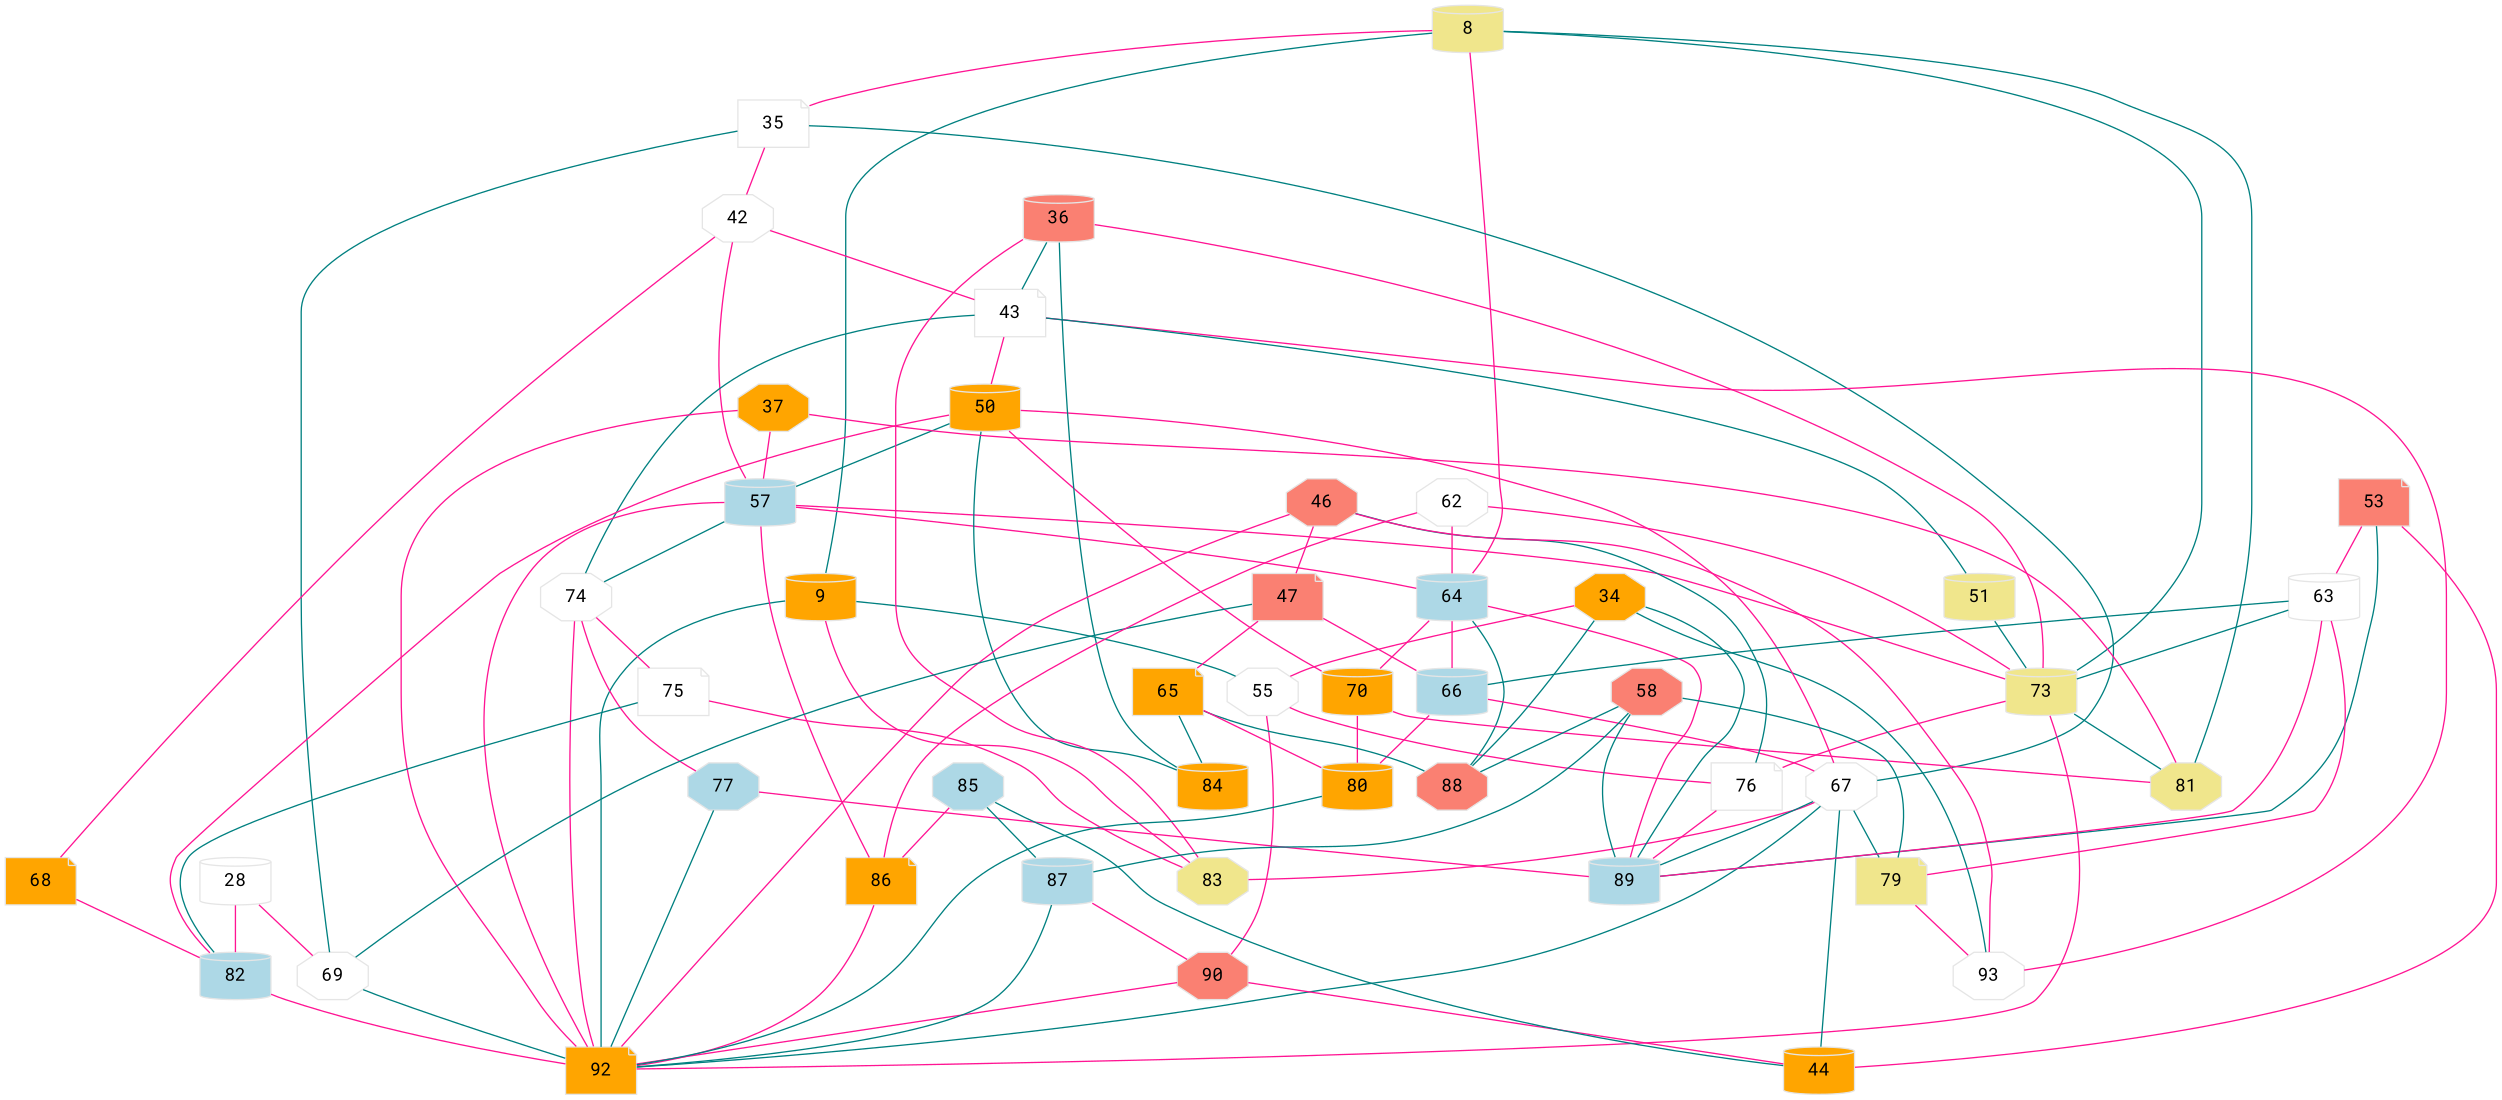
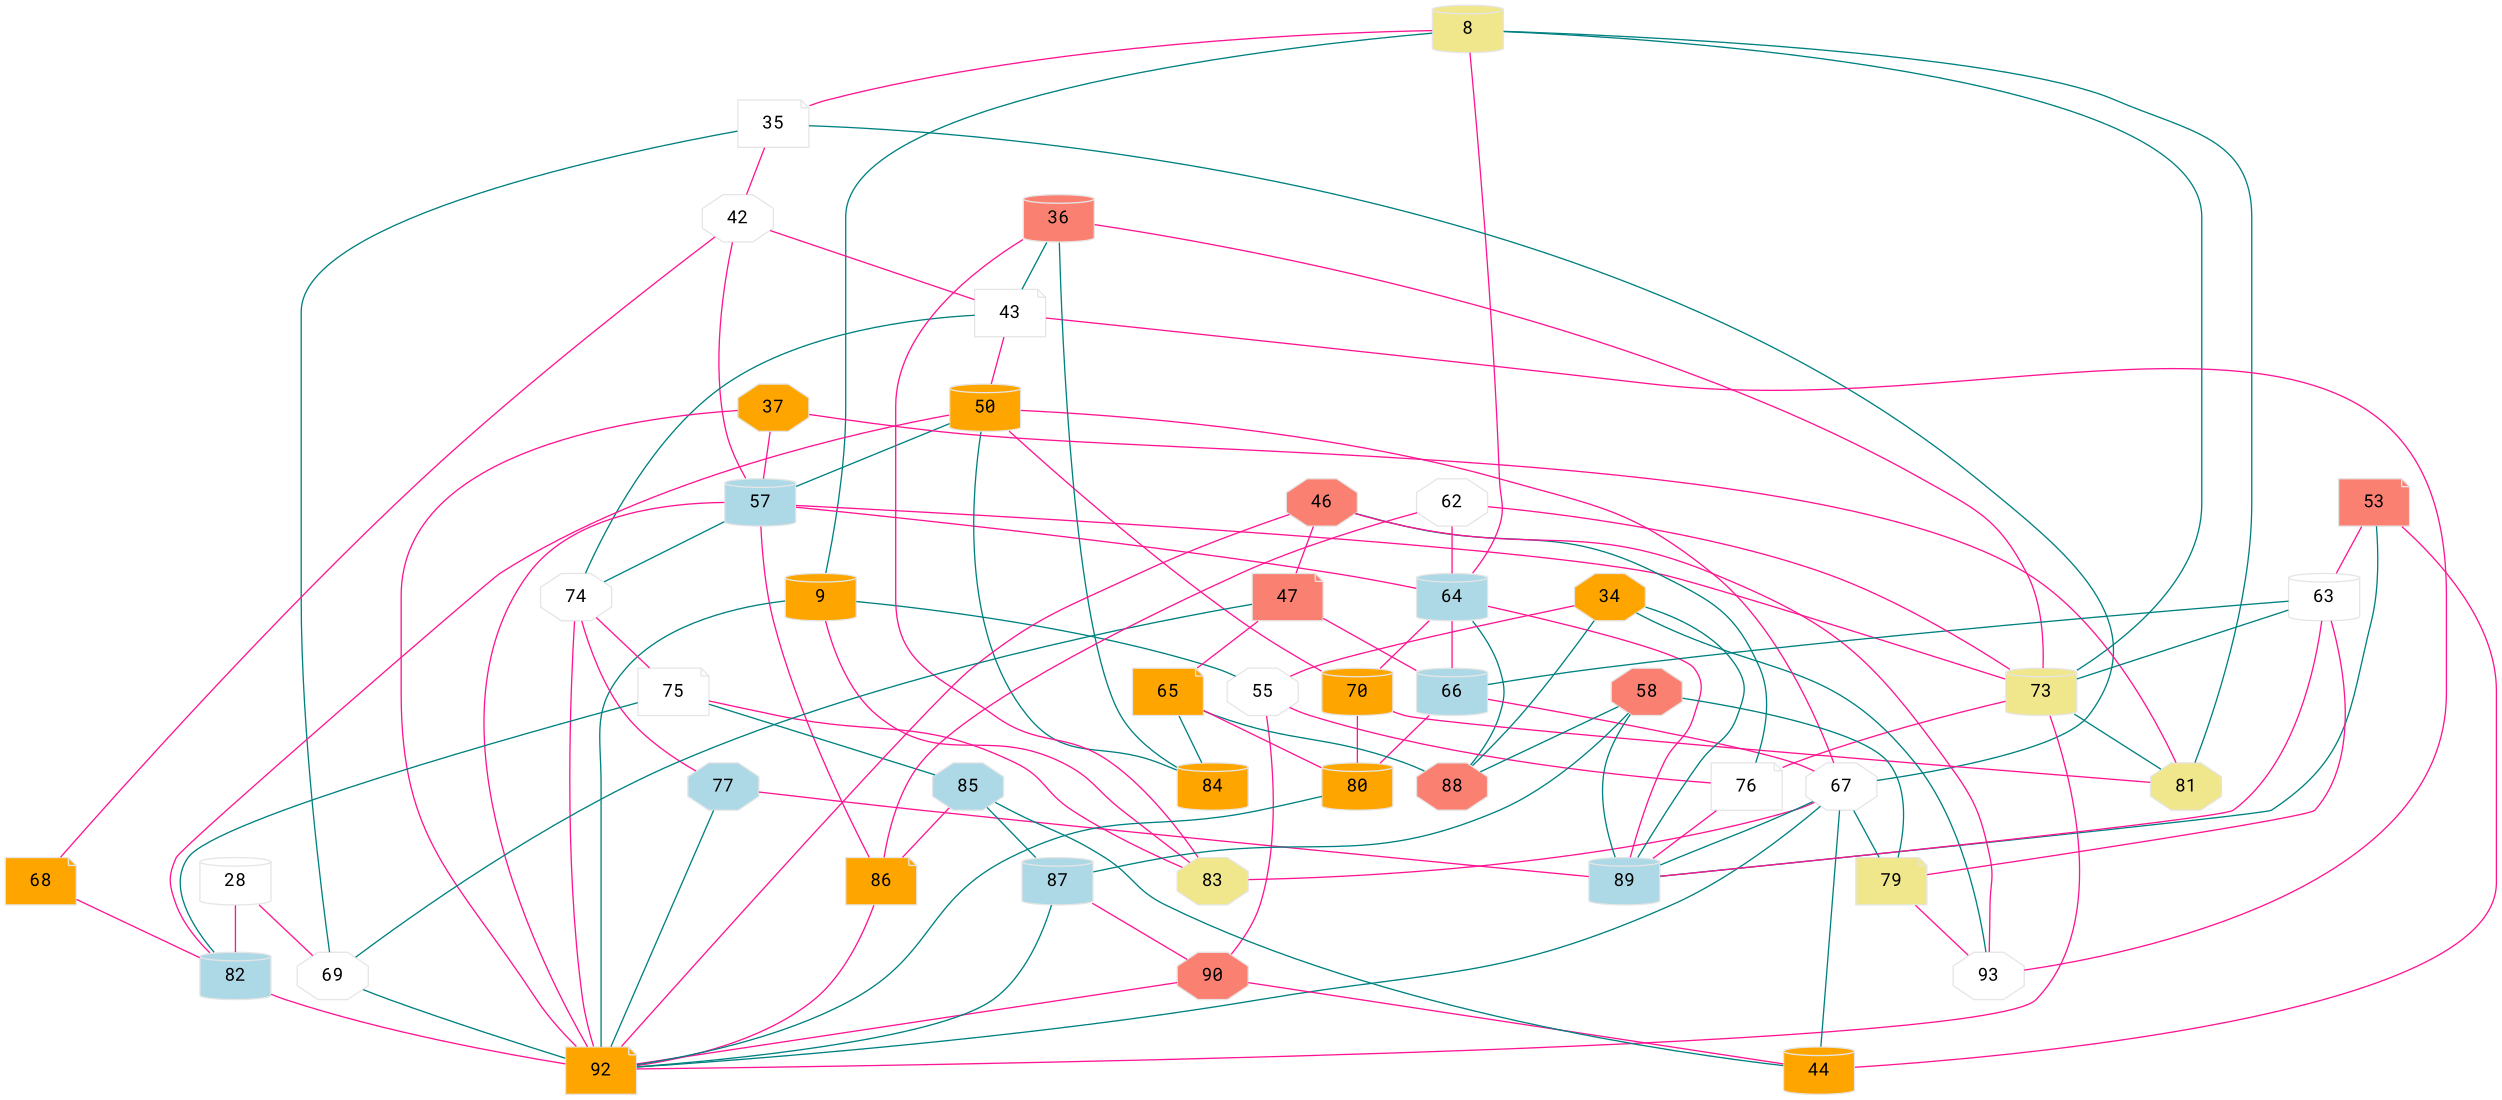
node "51": removed
edge "75" -- "85": added
